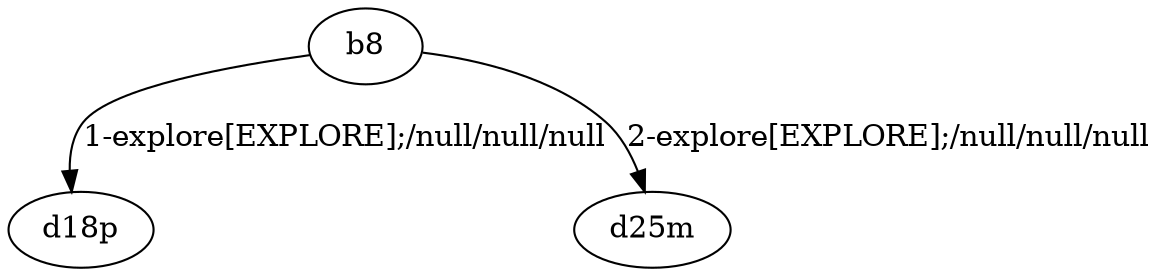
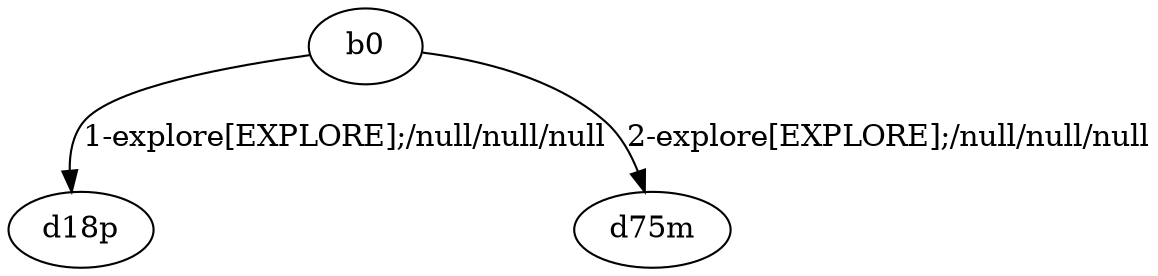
node "b8": label "b8" -> "b0"
node "d25m": label "d25m" -> "d75m"
